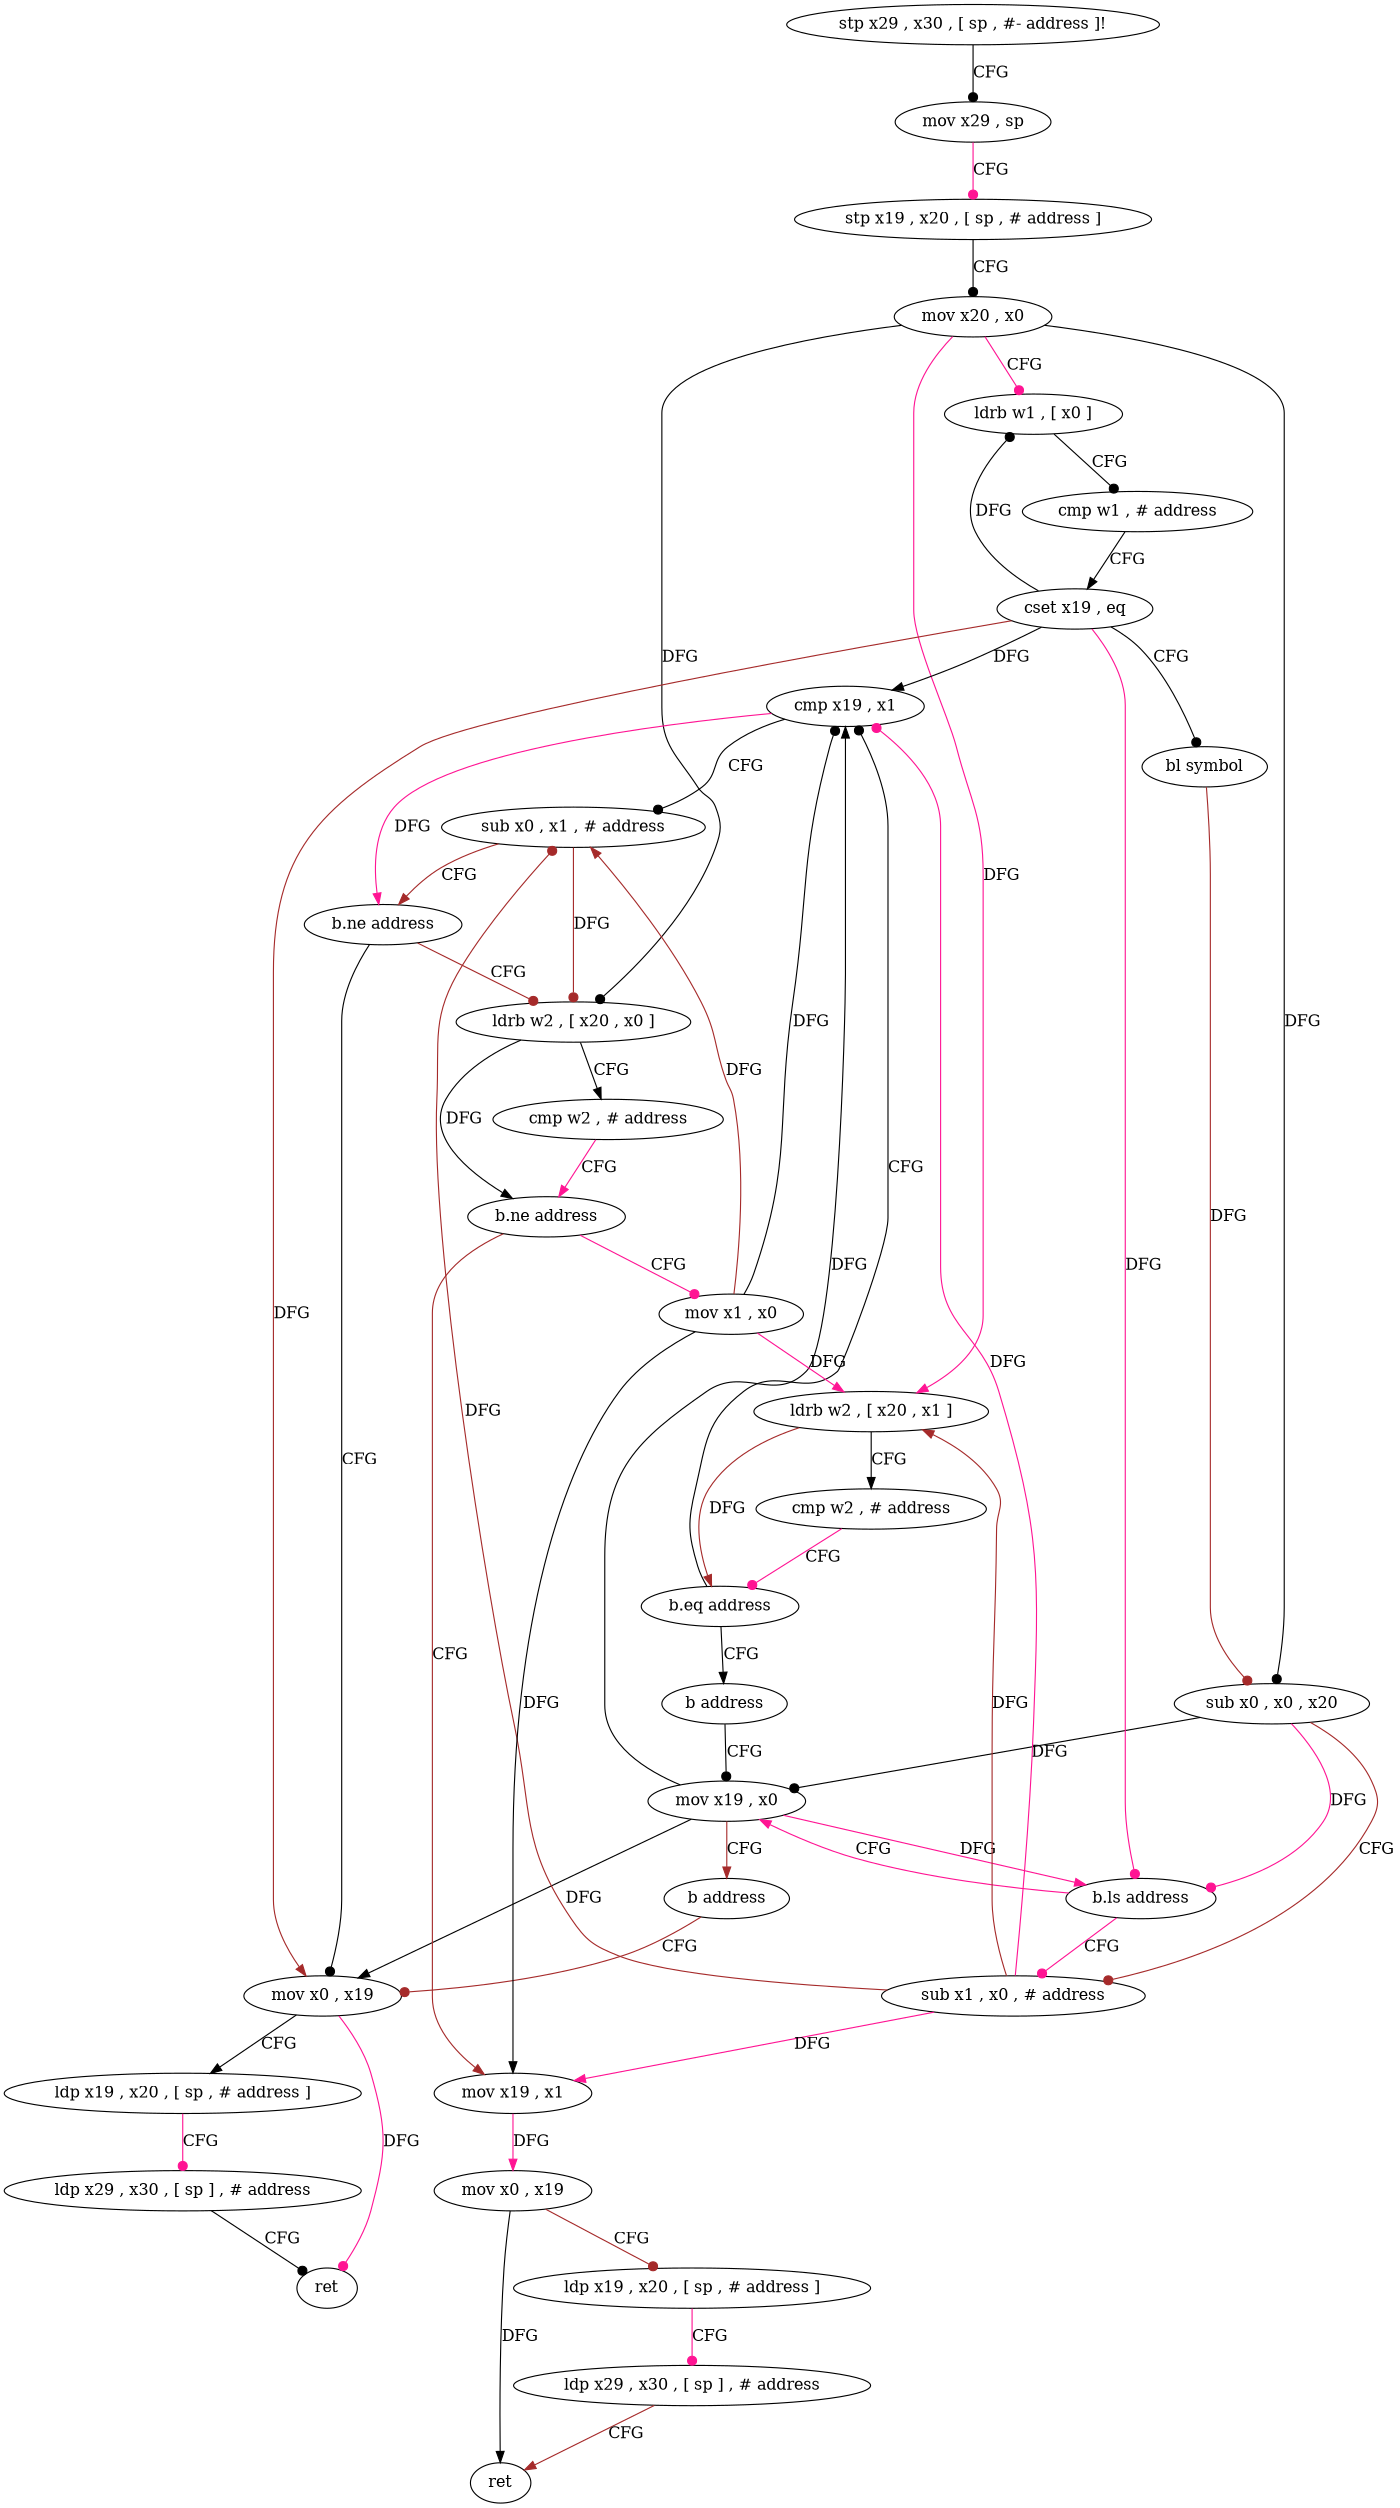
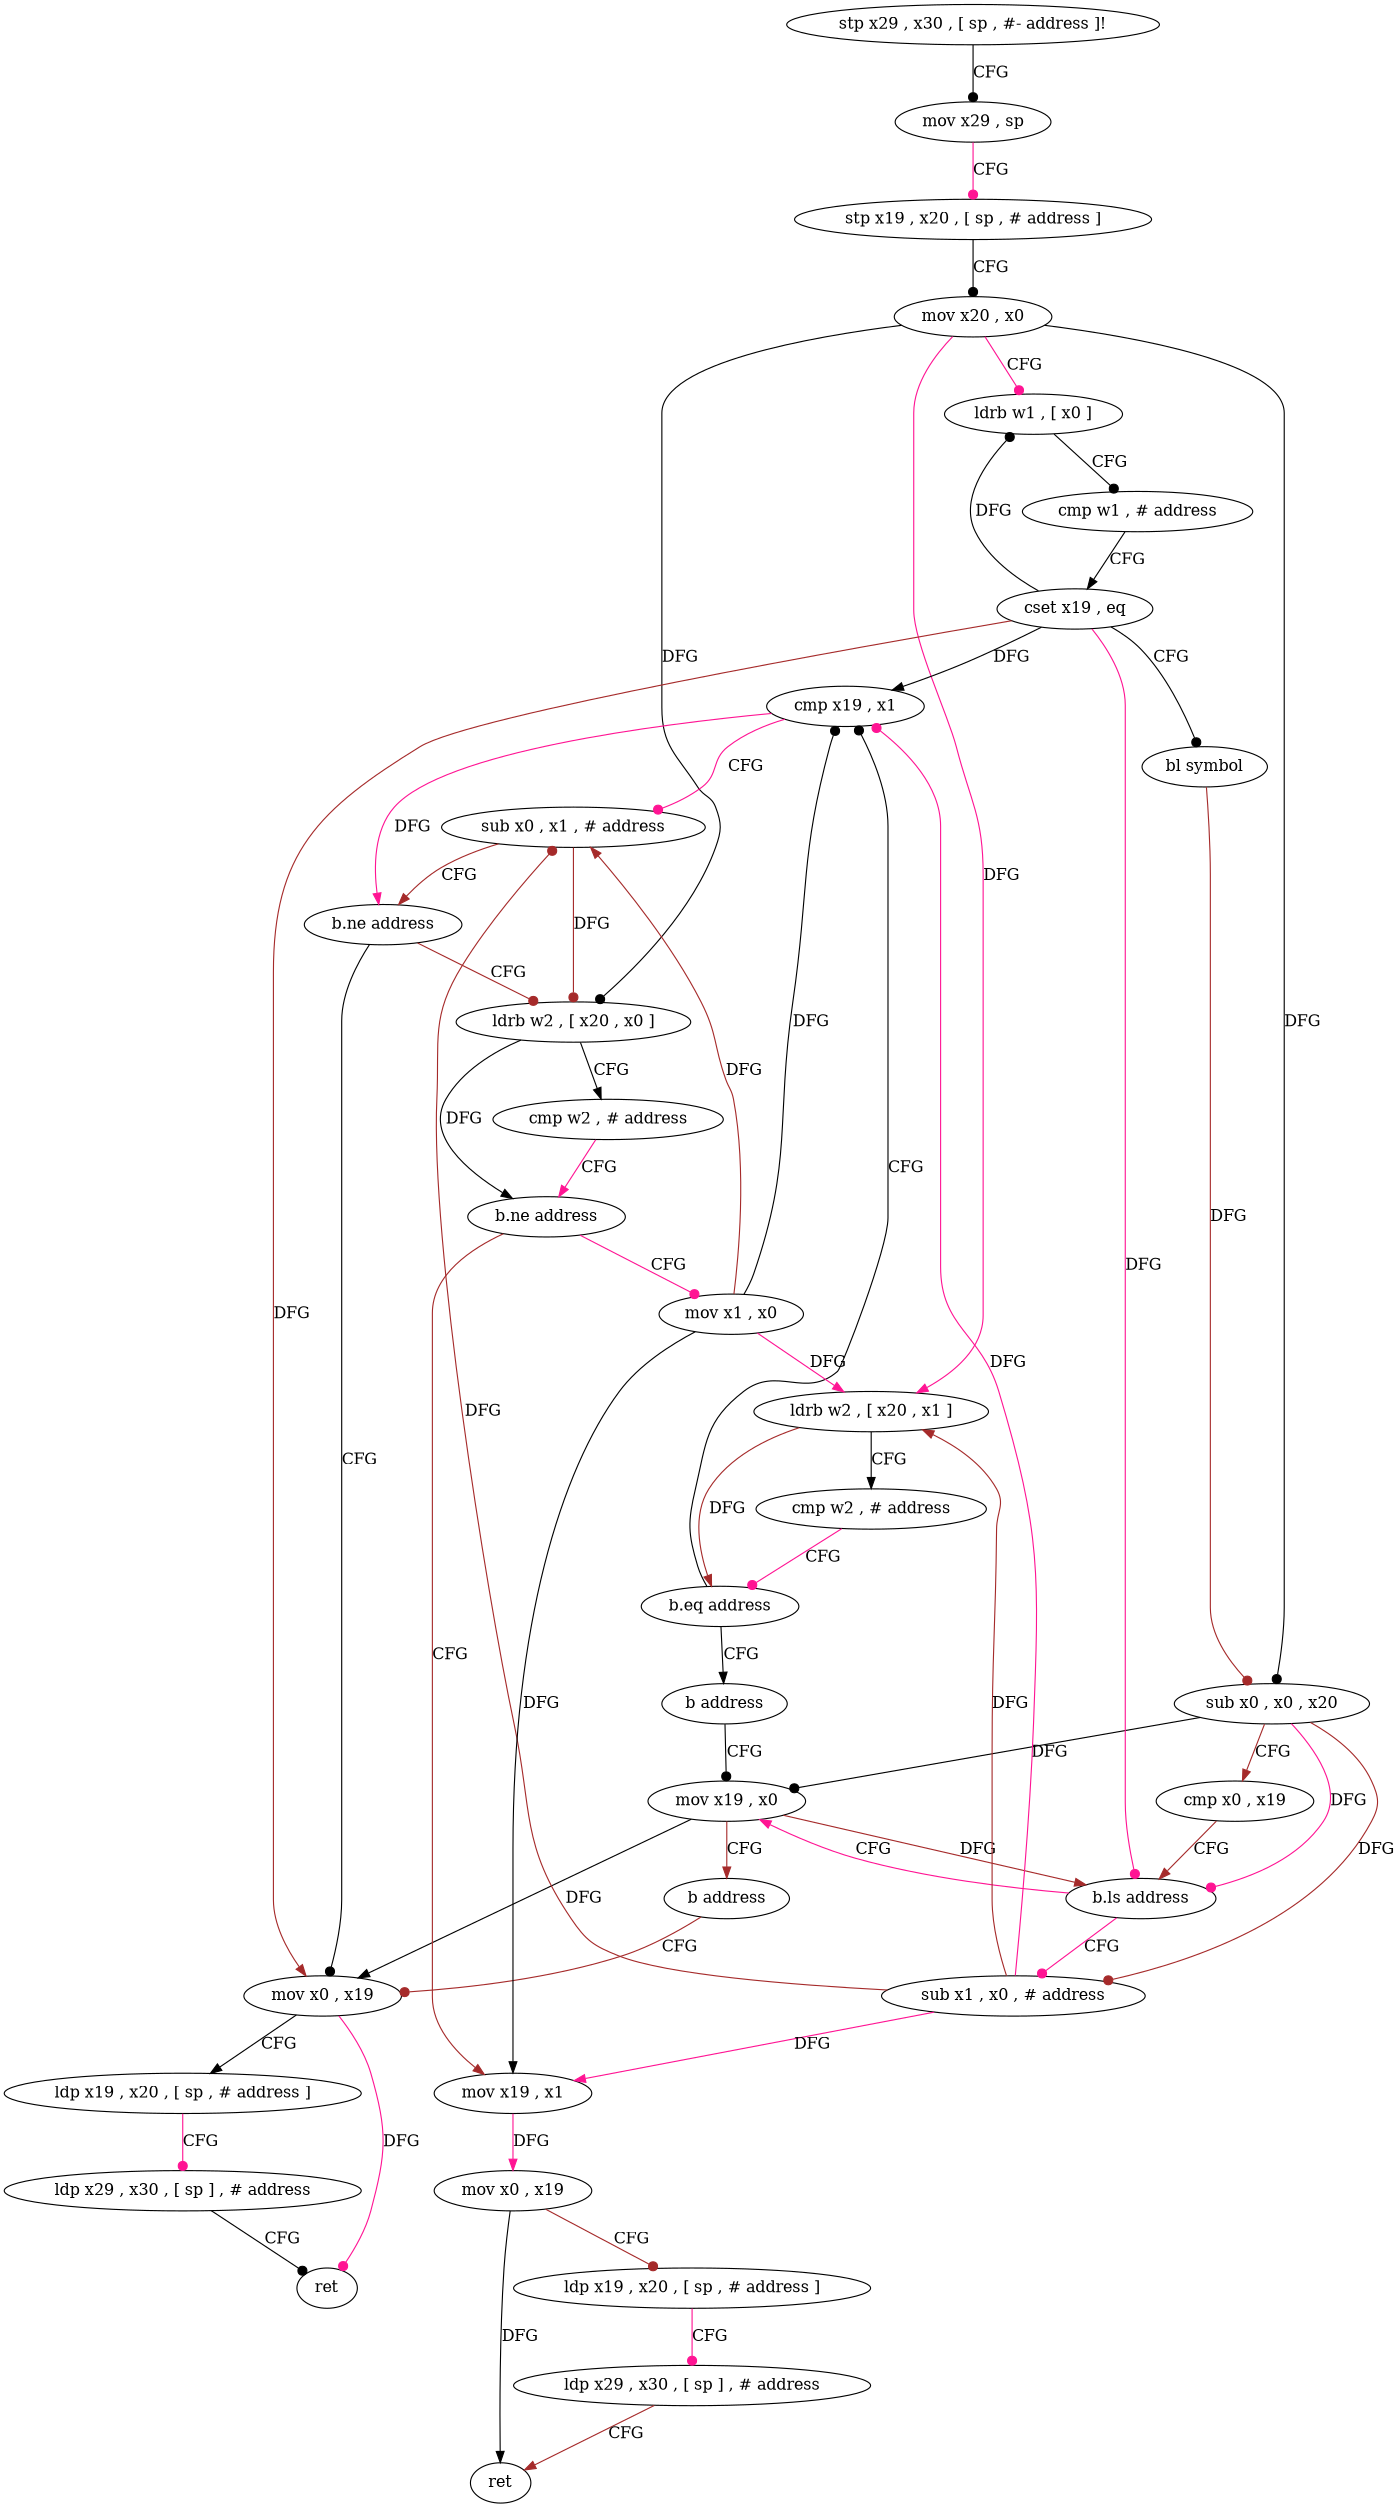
edge "cmp x19 , x1" -> "sub x0 , x1 , # address": color black -> deeppink
edge "mov x19 , x0" -> "cmp x19 , x1": removed, label "DFG"
node "cmp x0 , x19": added
edge "mov x19 , x0" -> "b.ls address": color deeppink -> brown
edge "sub x0 , x0 , x20" -> "sub x1 , x0 , # address": label "CFG" -> "DFG"
